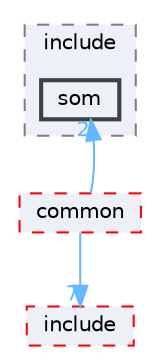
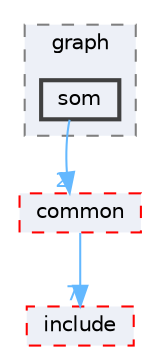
cluster "include": label "include" -> "graph"
edge "common" -> "som": reversed
